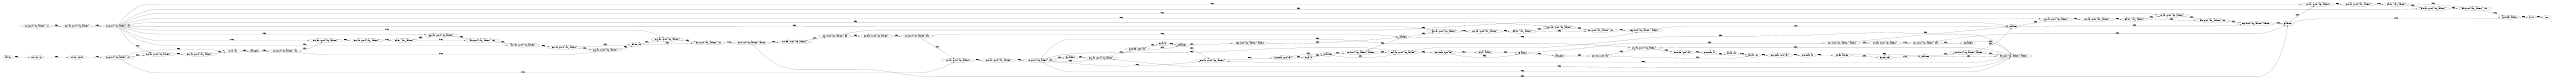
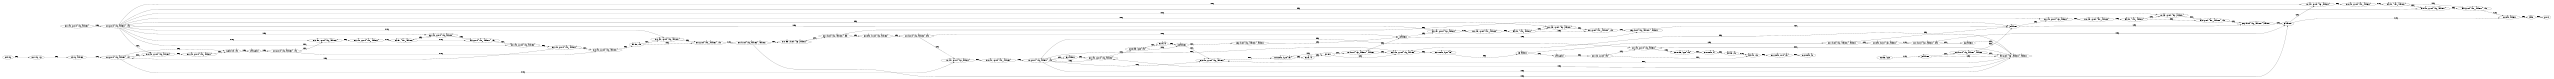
node "qword eax , address": label "qword eax , address" -> "mov eax , address"
node "dword": label "dword" -> "leave"
node "retn": label "retn" -> "qword"
node "mov qword [ rbp - address ] , rsi": removed
edge "mov rdx , qword [ rax + address ]" -> "add rdx , rax": now "mov rdx , qword [ rax + address ]" -> "mov qword [ rbp - address ] , rdi"
node "mov rdi , rax": label "mov rdi , rax" -> "symbol rdi , rax"
node "cmp al , address": removed
node "jns address": label "jns address" -> "jns test"
edge "movzx eax , al" -> "add rax , rax": reversed
node "and eax , address": removed
node "add rbp": label "add rbp" -> "push rbp"
node "sub rsp , symbol": label "sub rsp , symbol" -> "sub rsp , address"
node "test eax , eax": label "test eax , eax" -> "test eax , byte"
